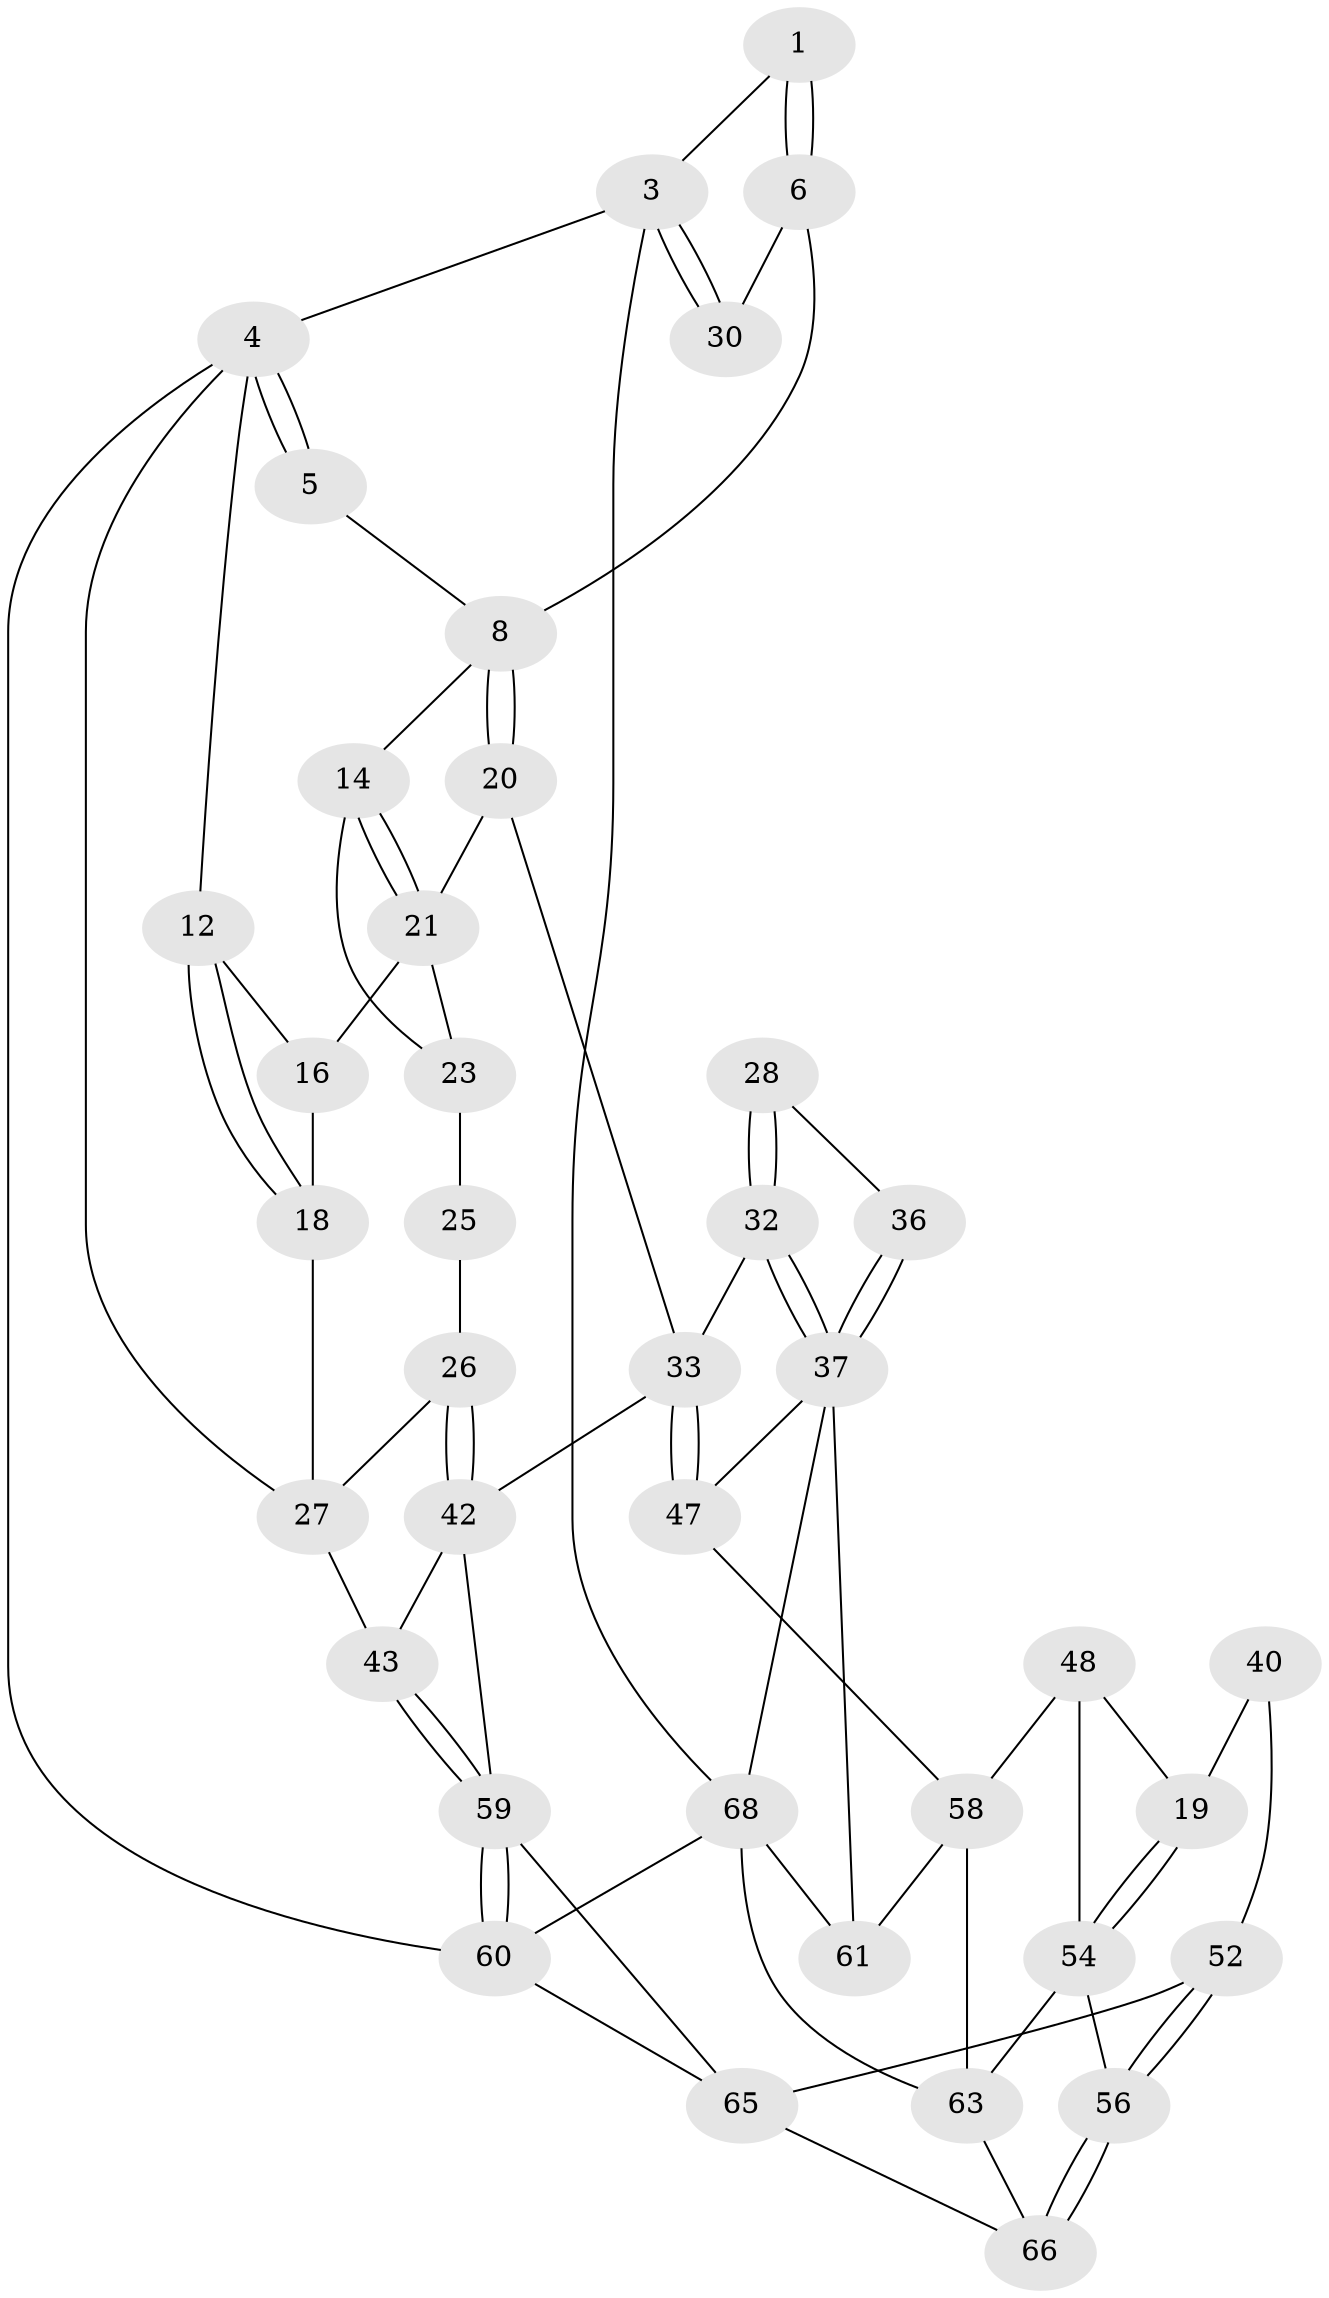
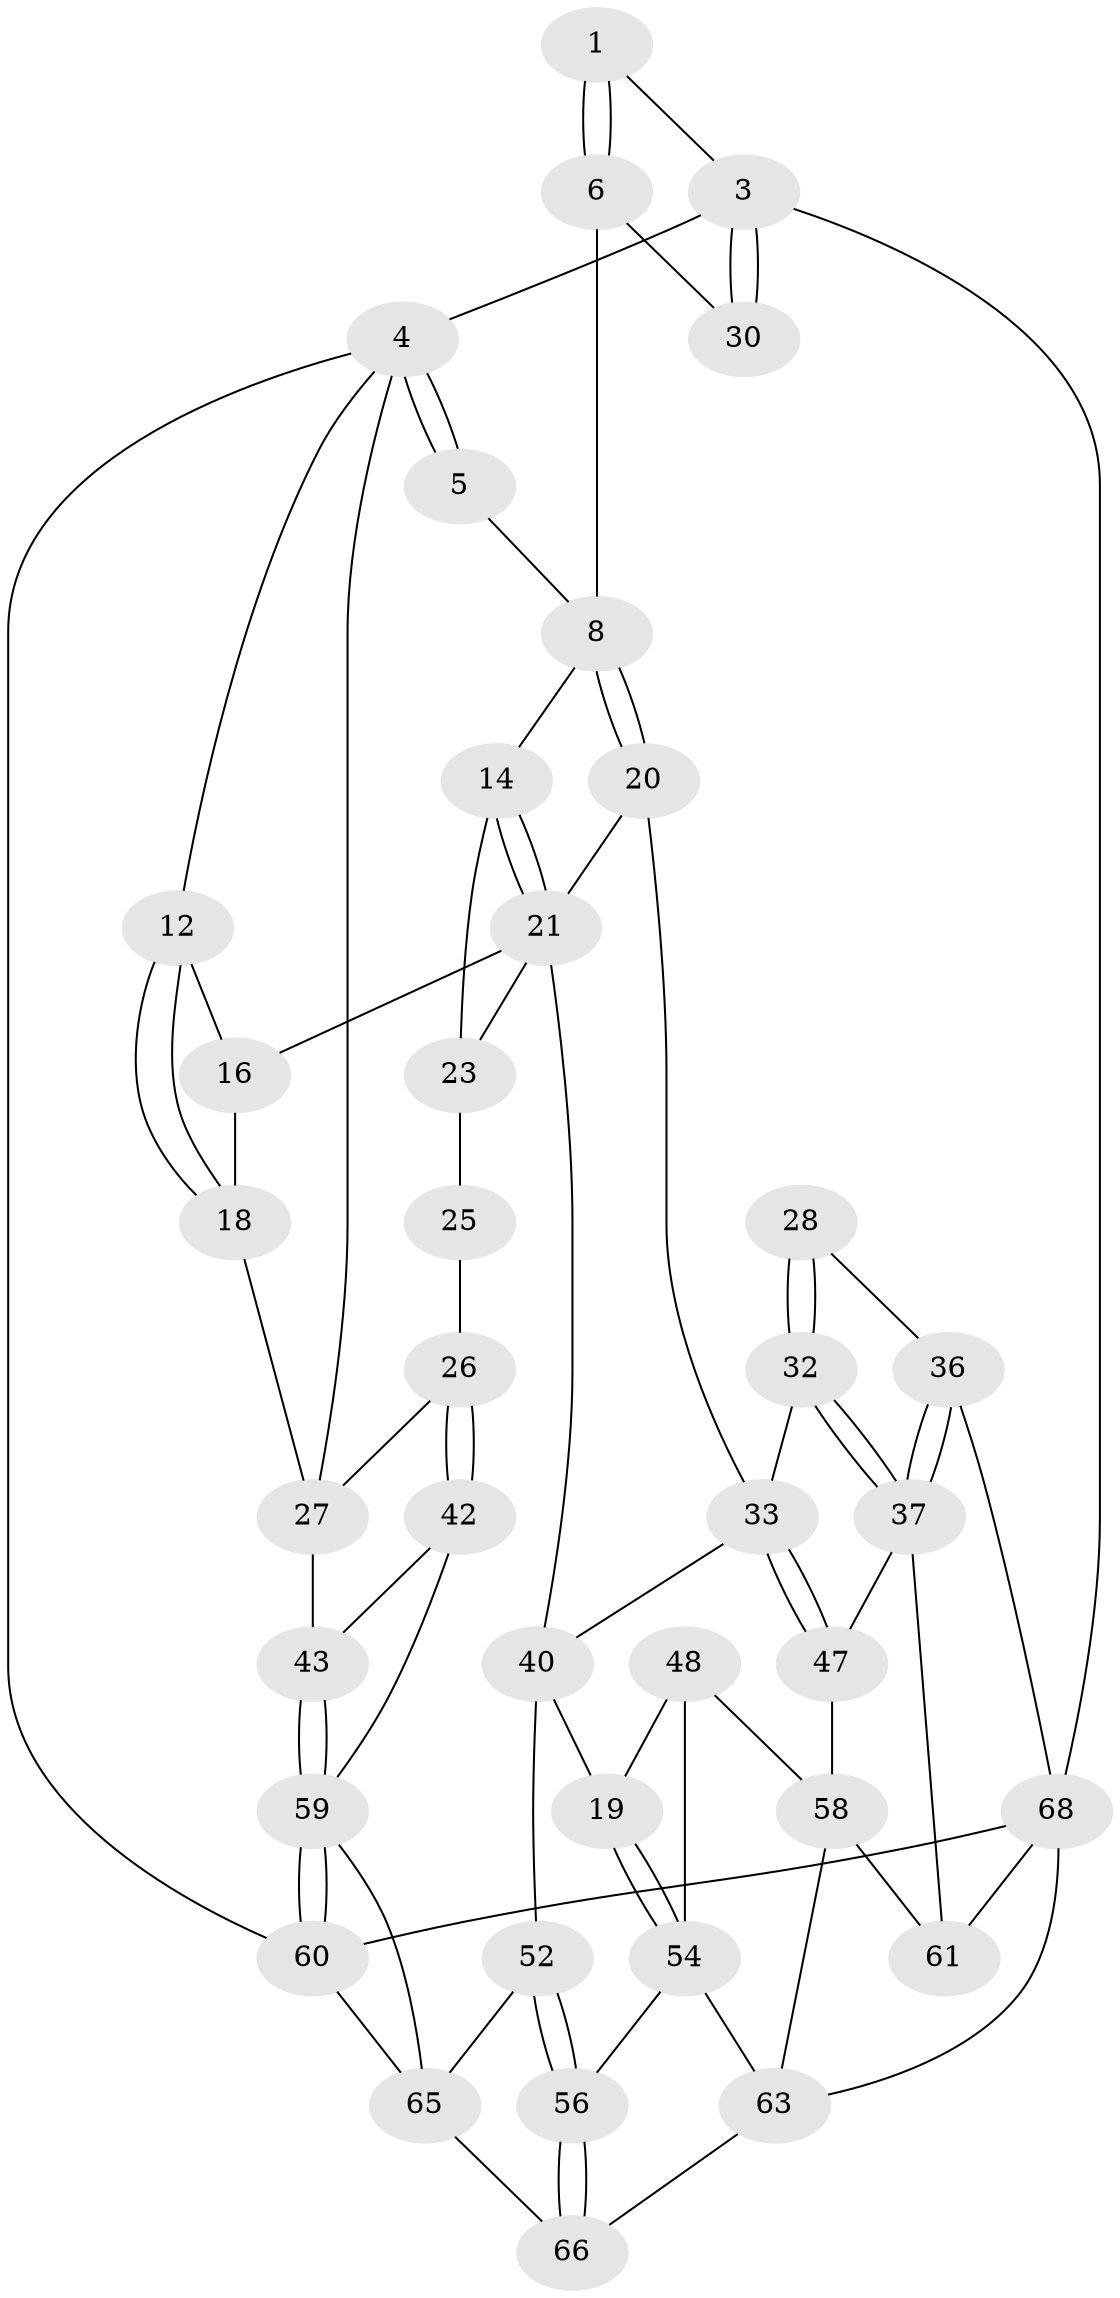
edge "21" -- "40": added
edge "33" -- "42": now "33" -- "40"
edge "37" -- "68": now "36" -- "68"
